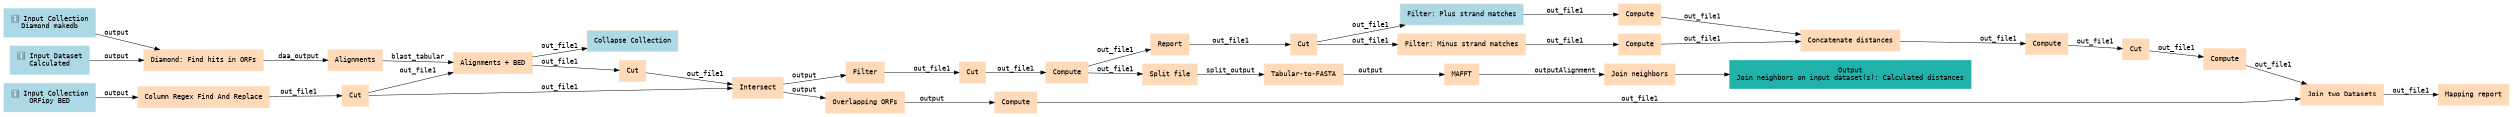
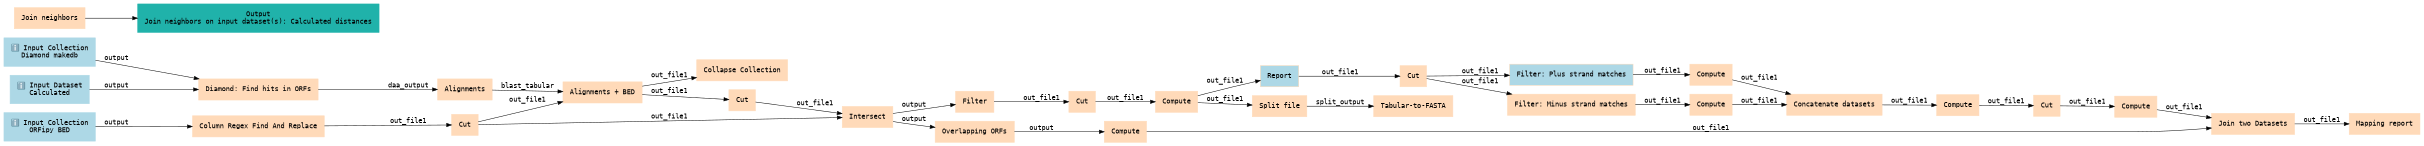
node "Collapse Collection": fillcolor lightblue -> peachpuff
node "Concatenate distances": label "Concatenate distances" -> "Concatenate datasets"
node "Report": fillcolor peachpuff -> lightblue
node "MAFFT": removed
